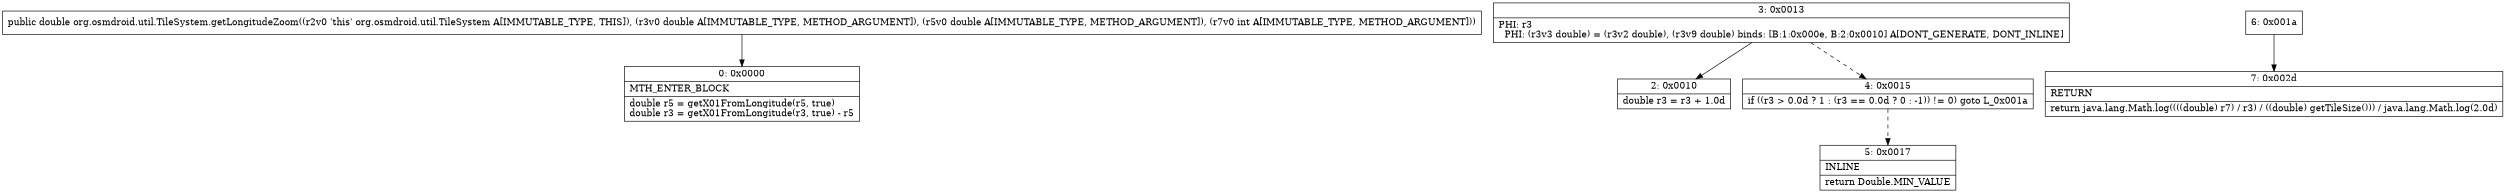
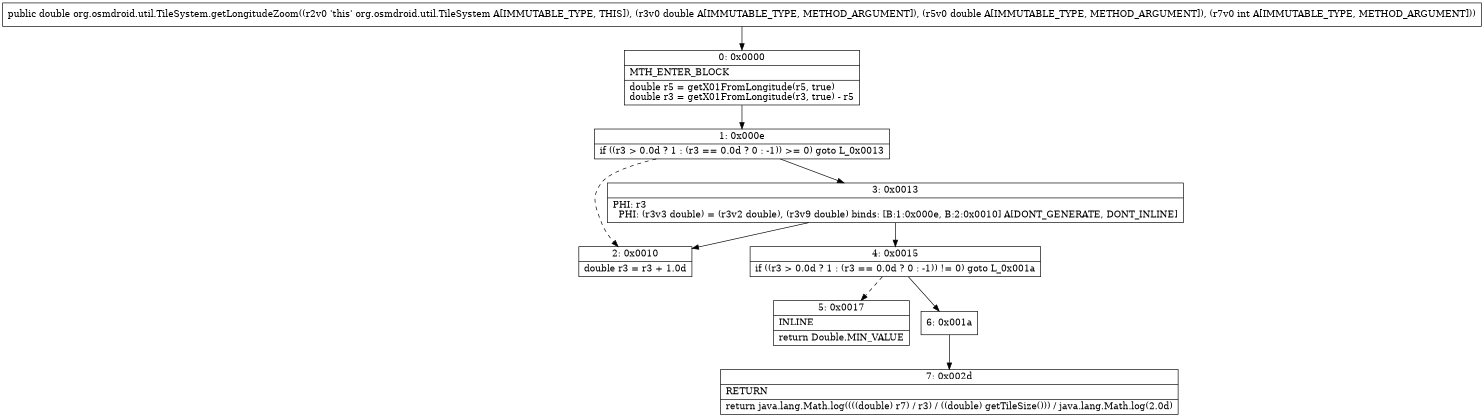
edge "3: 0x0013" -> "4: 0x0015": style dashed -> solid
node "1: 0x000e": added
edge "4: 0x0015" -> "6: 0x001a": added
